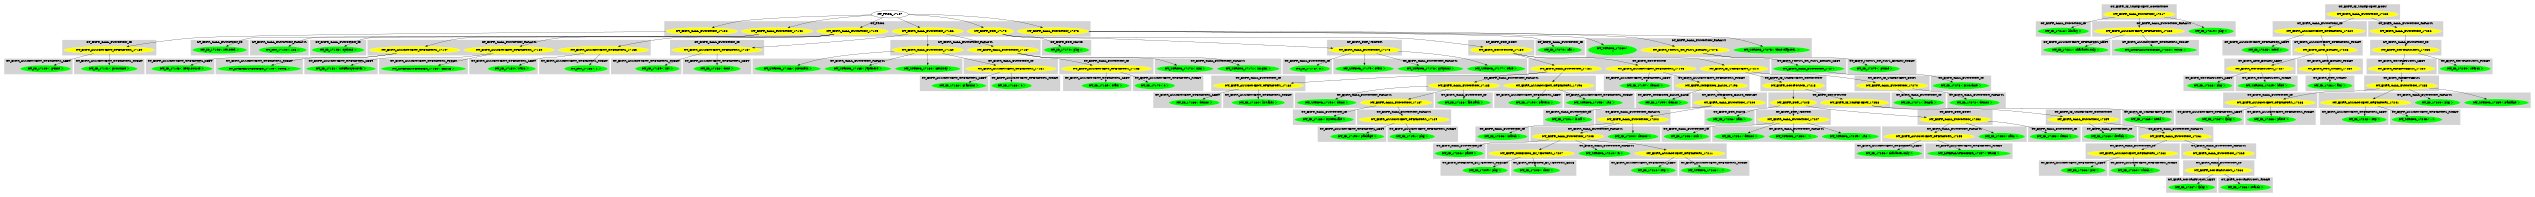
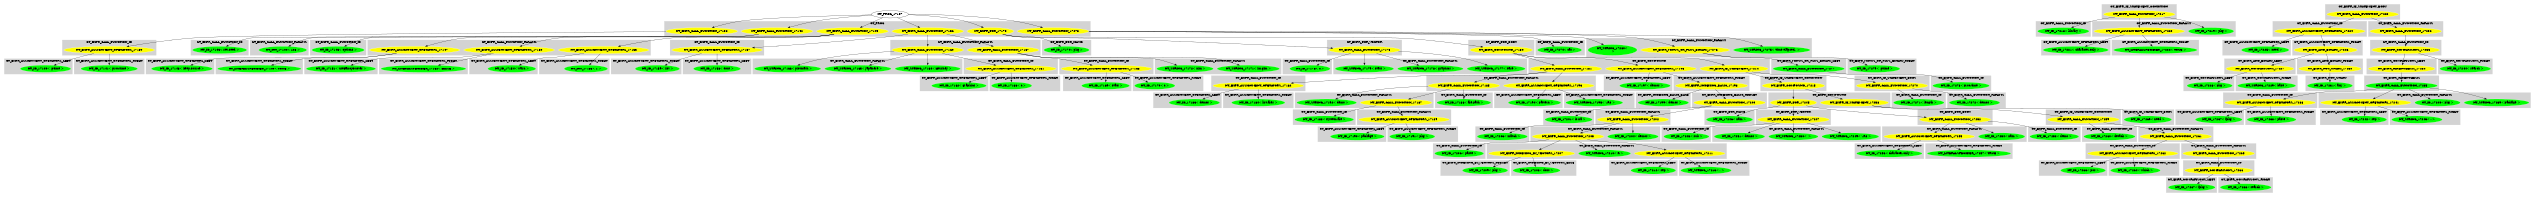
node "NT_EXPR_CALL_FUNCTION_17235": fillcolor yellow -> green
